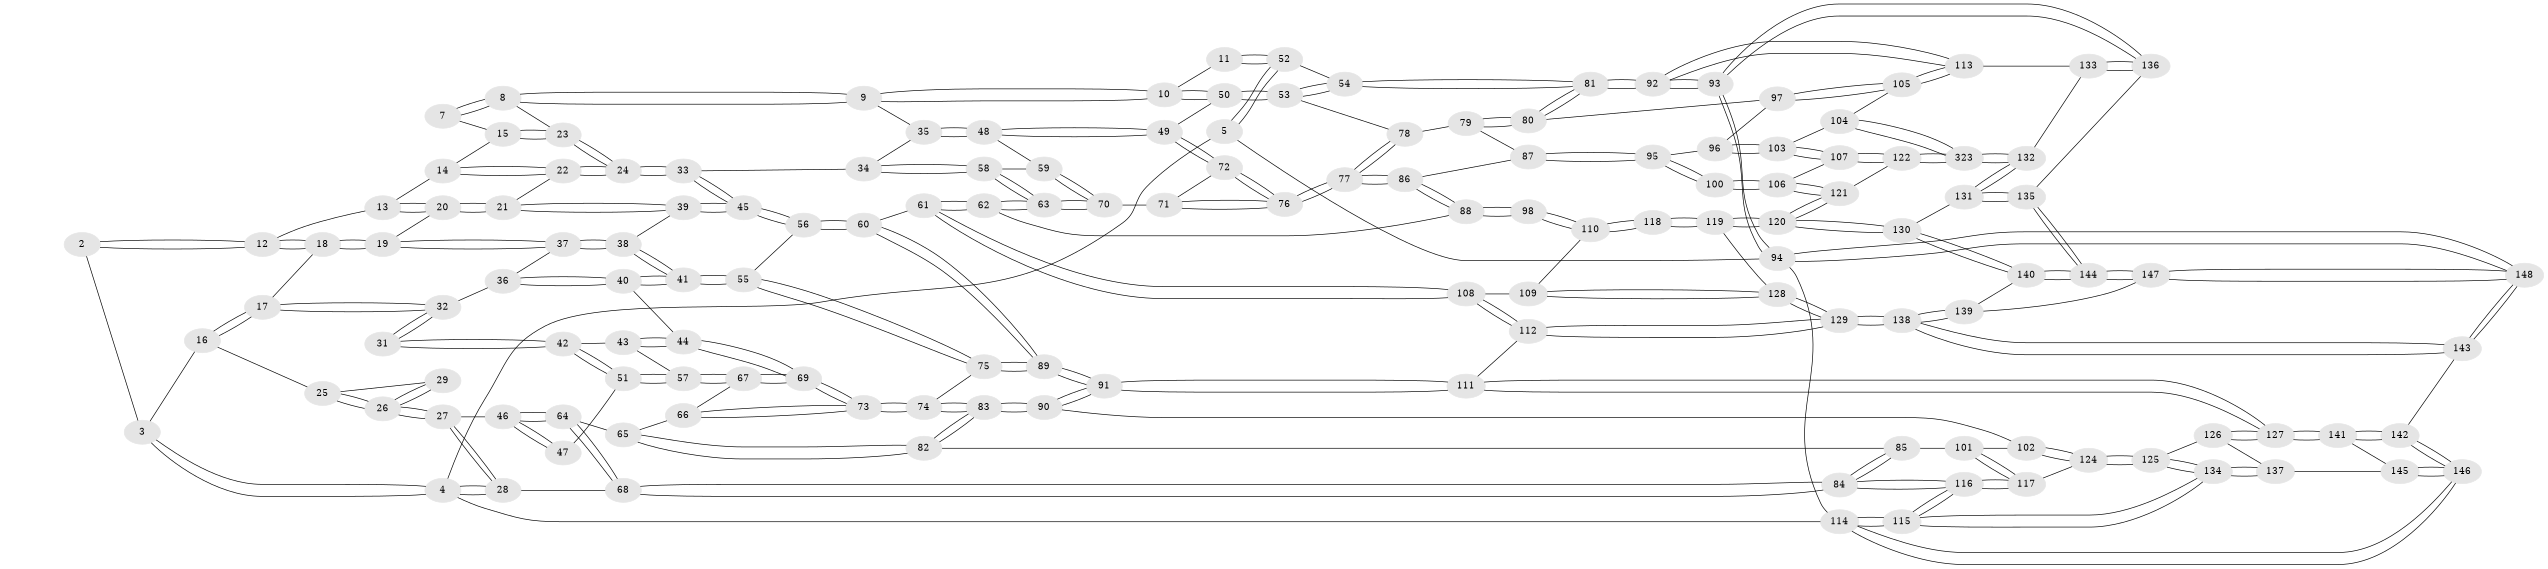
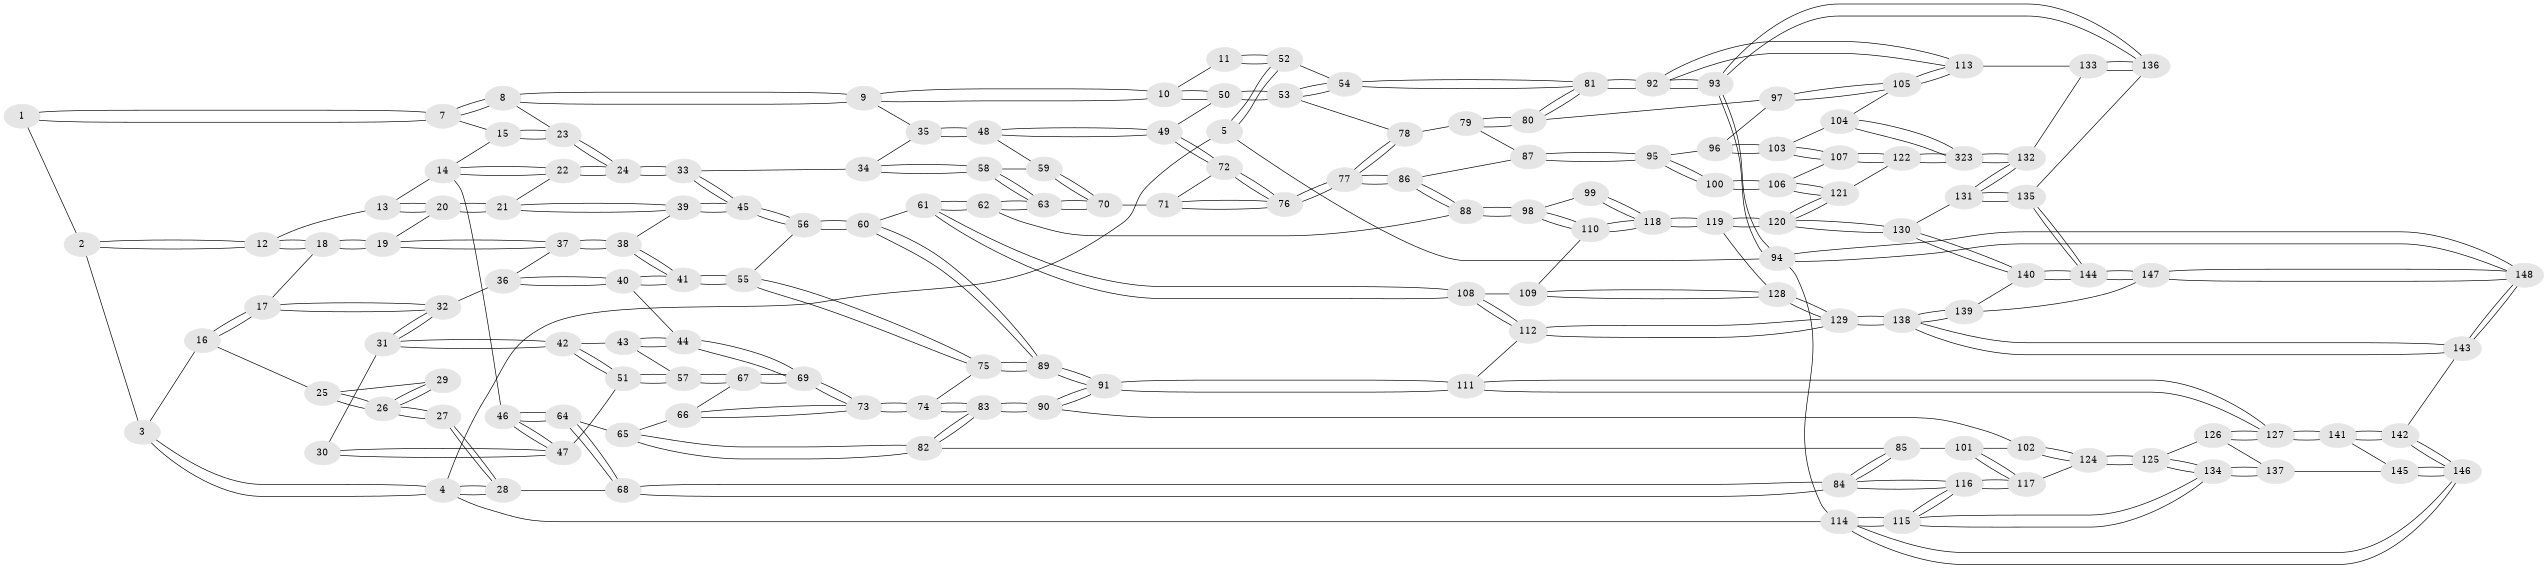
node "1": added
node "99": added
edge "27" -- "46": now "14" -- "46"
node "30": added
